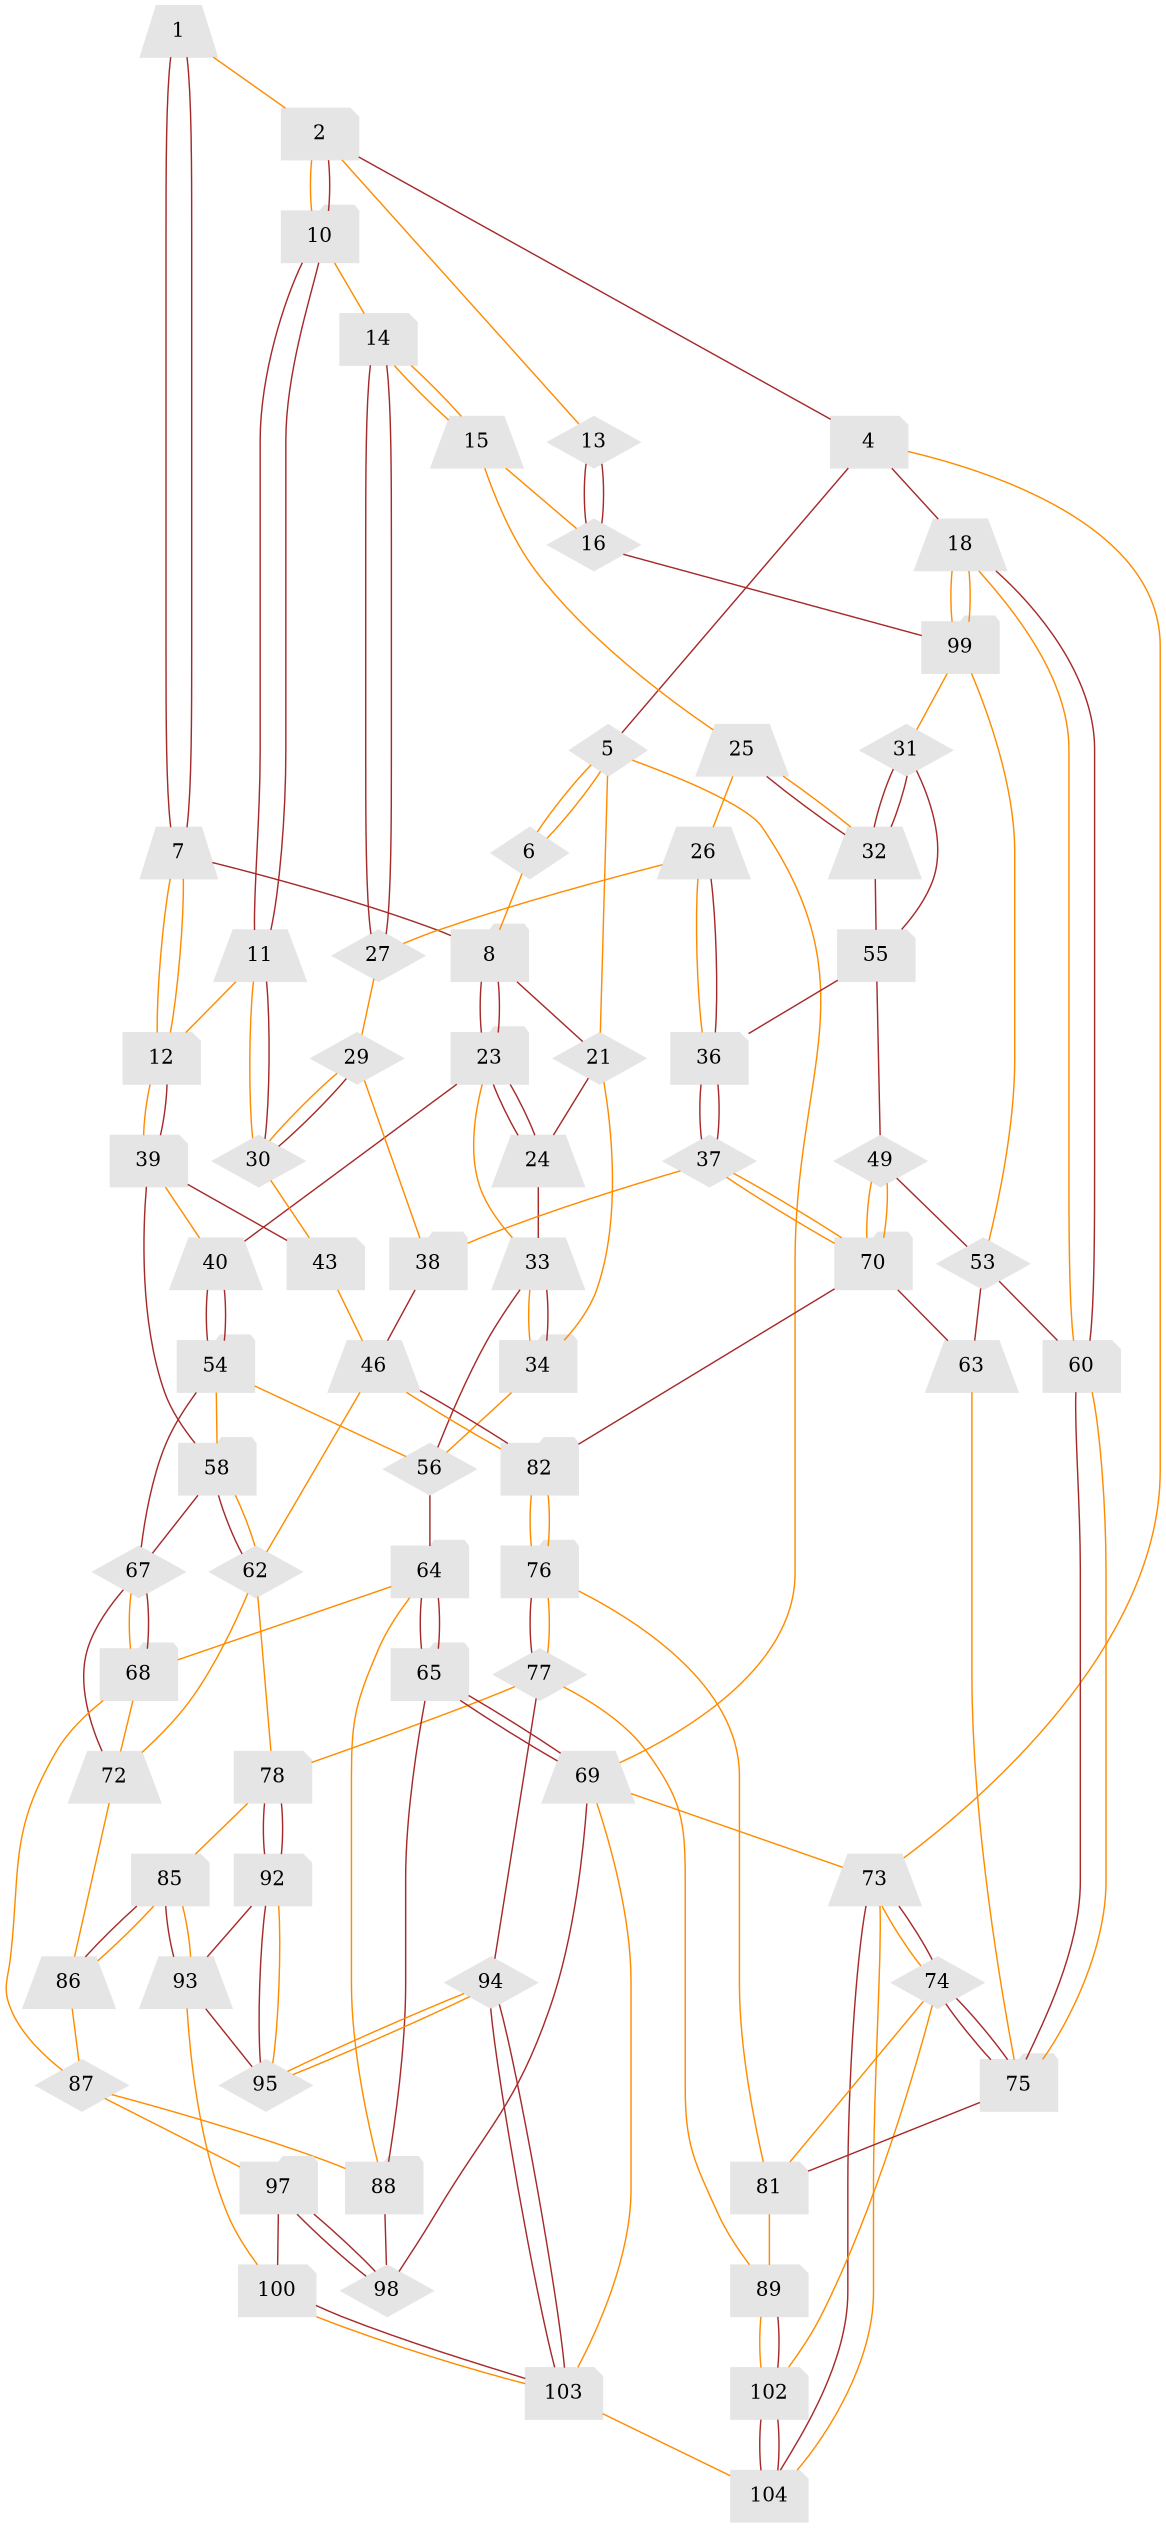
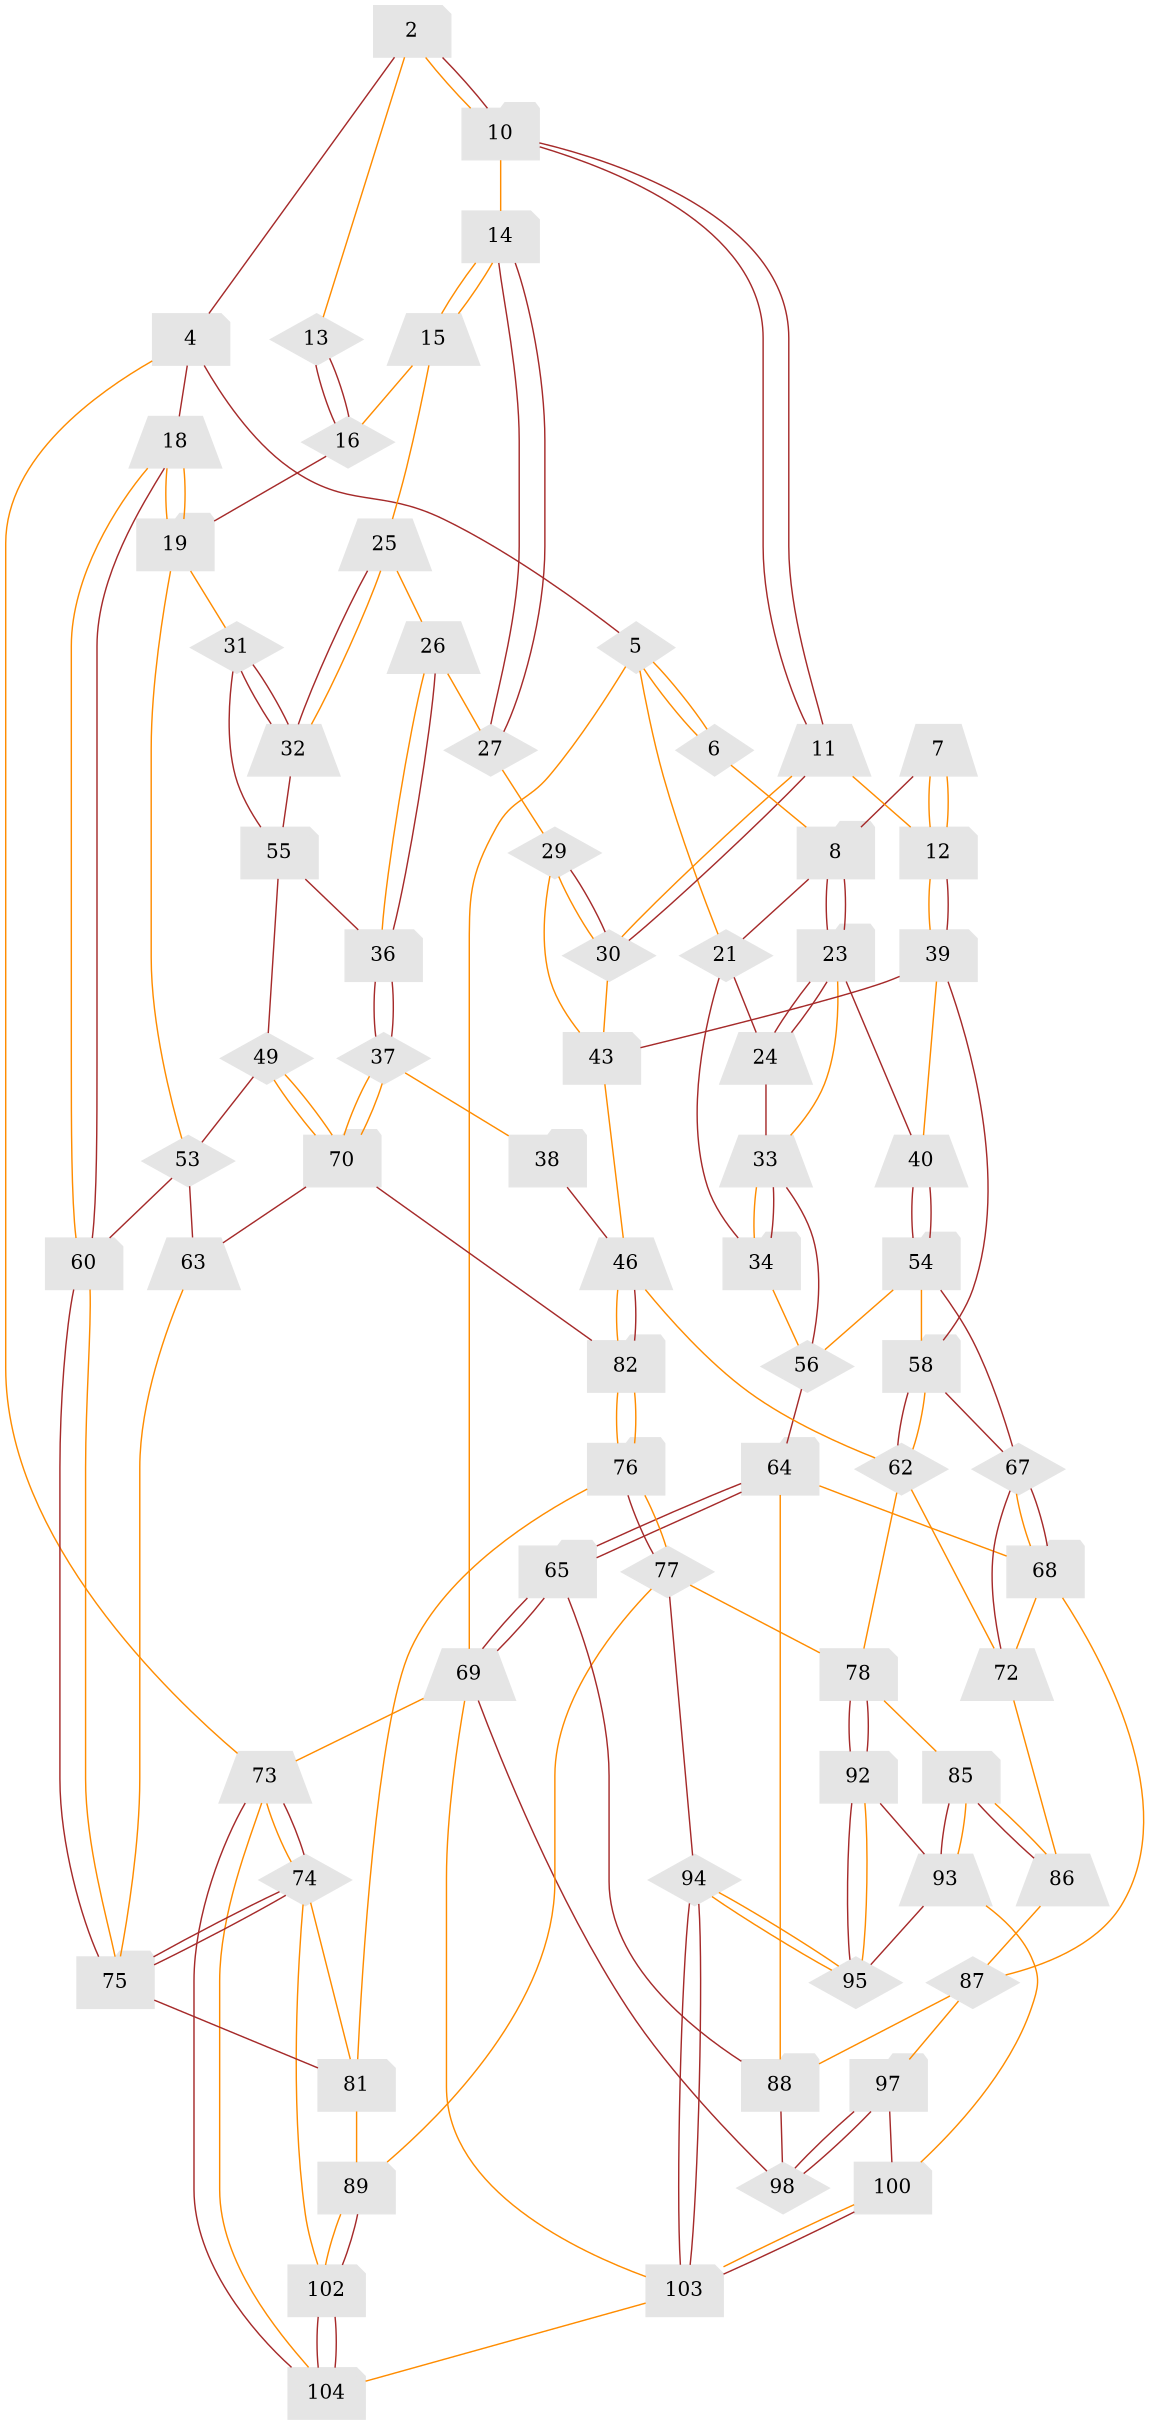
node "1": removed
node "99": label "99" -> "19"
edge "29" -- "38": now "29" -- "43"
edge "21" -- "34": color darkorange -> brown
